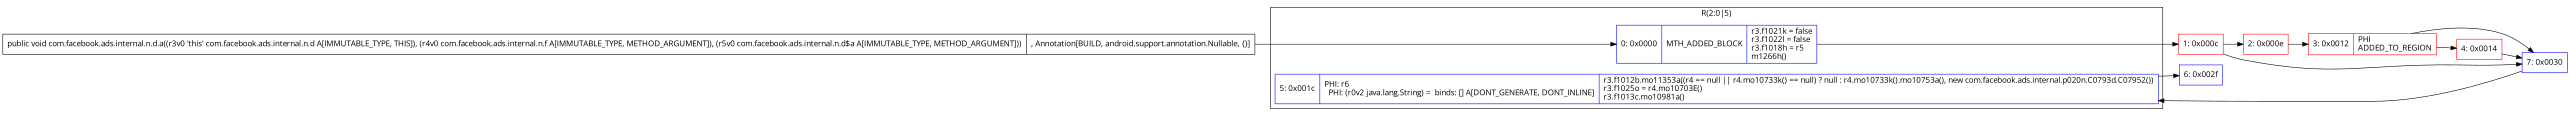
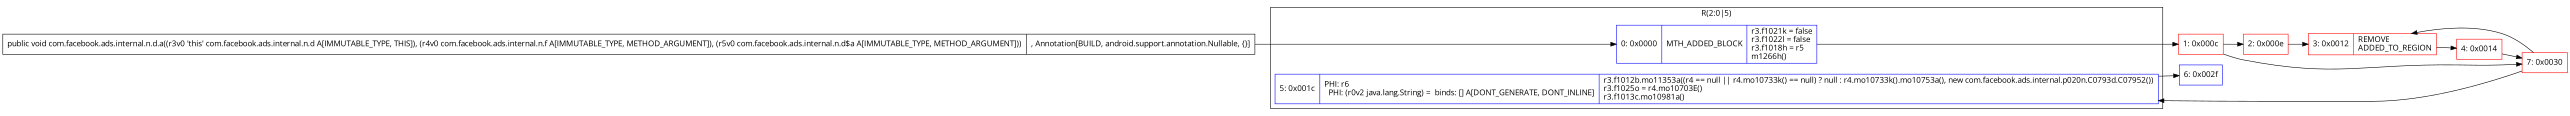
edge "3: 0x0012" -> "7: 0x0030": reversed
node "3: 0x0012": text "PHI" -> "REMOVE"
node "7: 0x0030": color blue -> red
